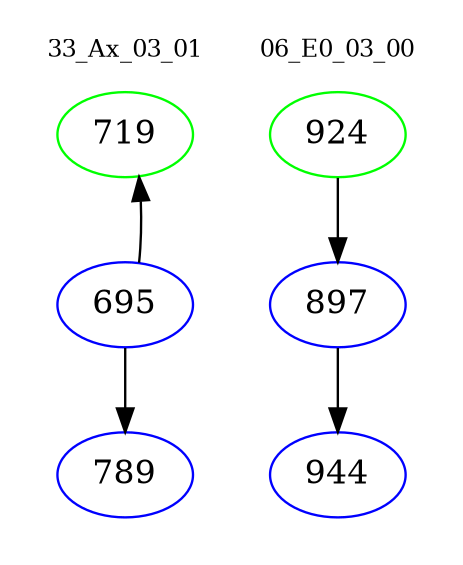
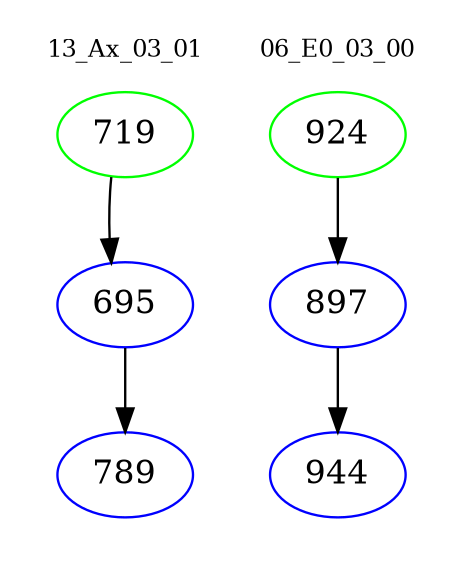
cluster "33_Ax_03_01": label "33_Ax_03_01" -> "13_Ax_03_01"
edge "695" -> "719": reversed
